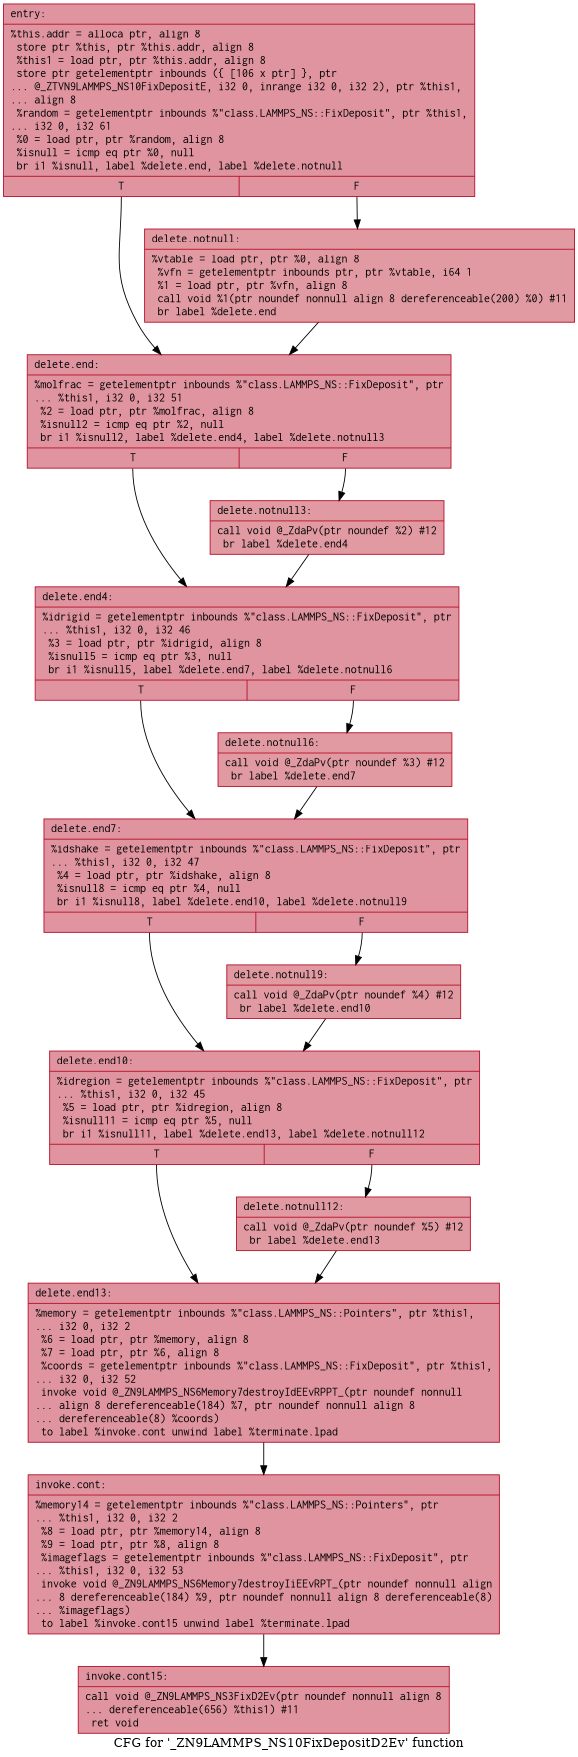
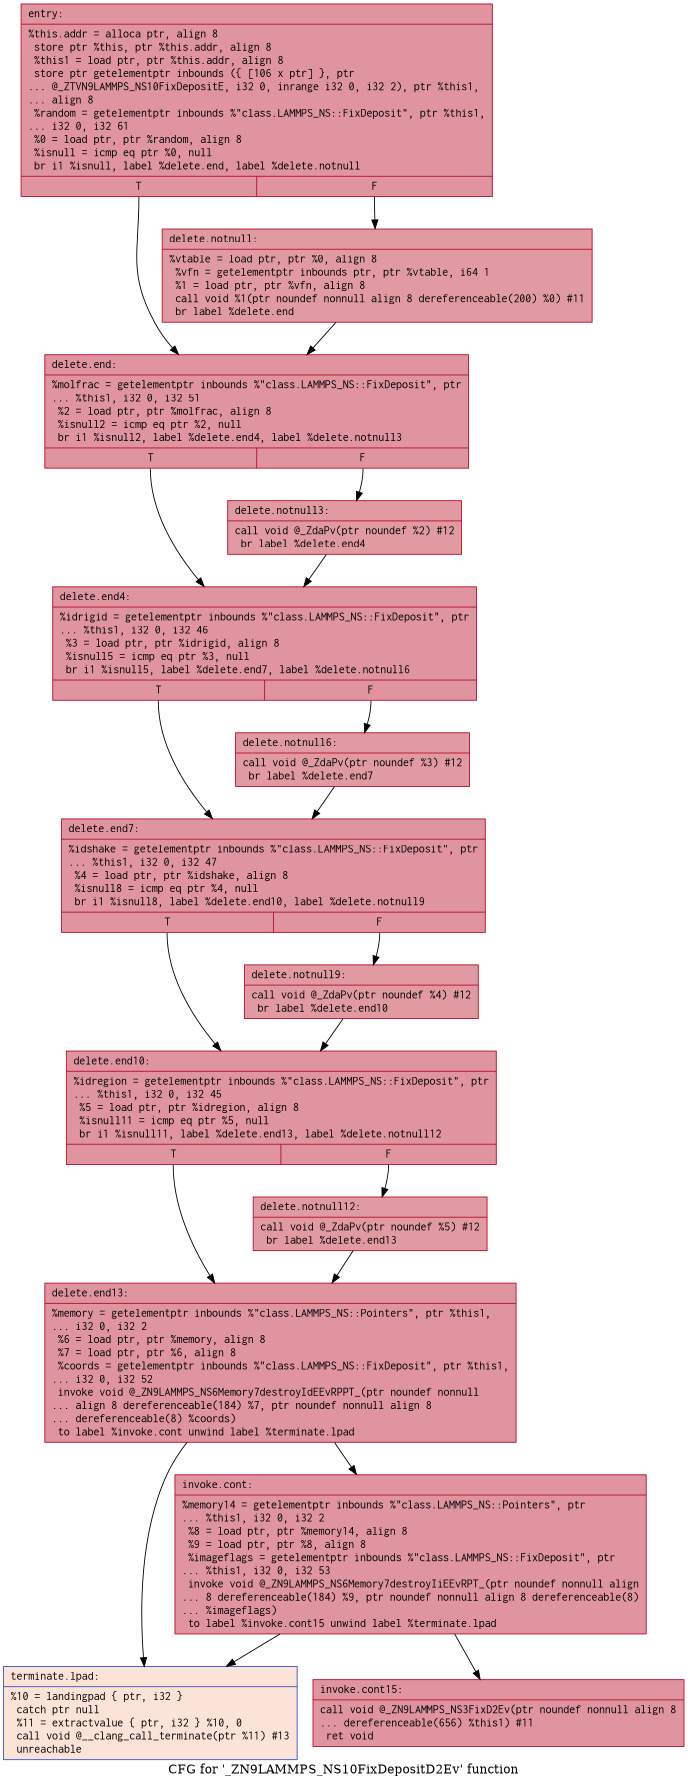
node "terminate.lpad:": added
